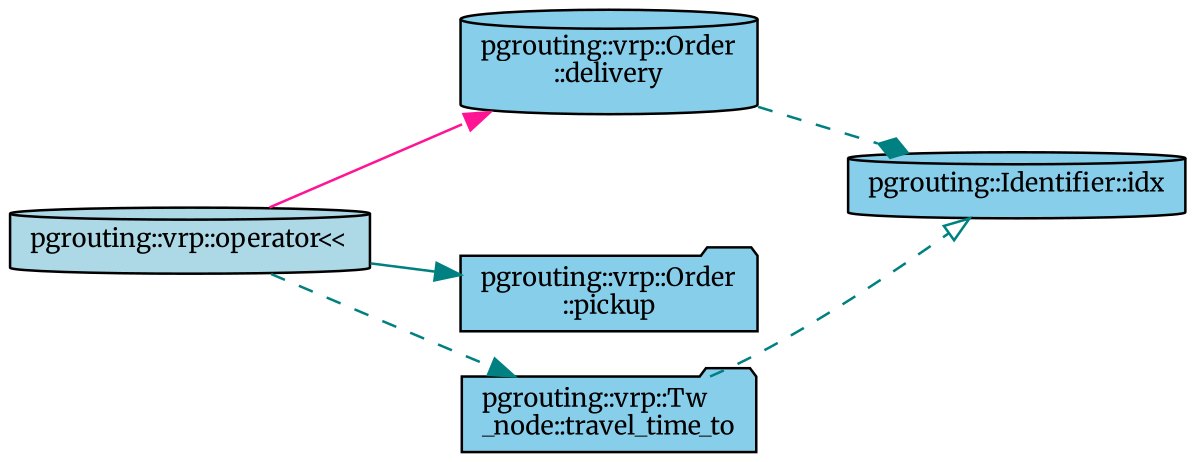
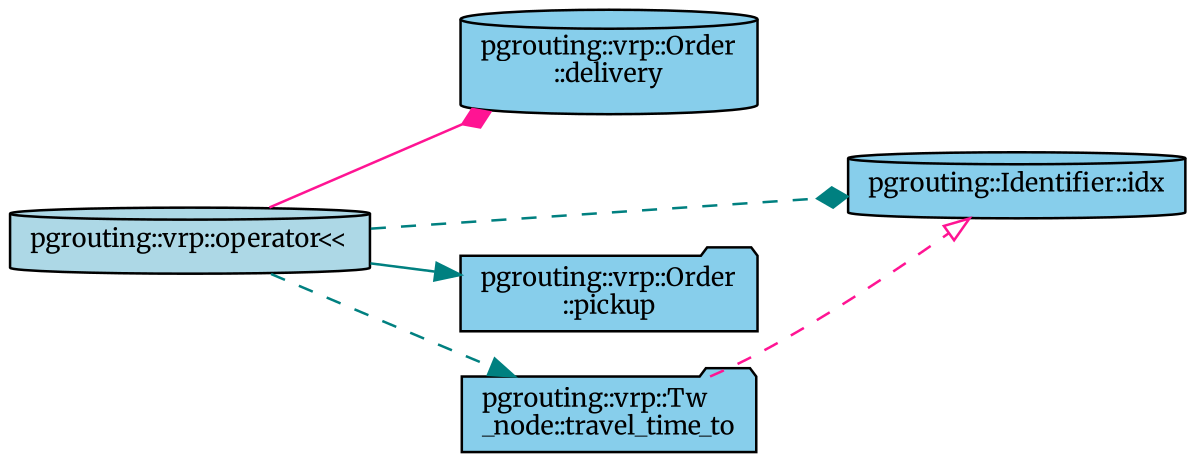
edge "pgrouting::vrp::Order ::delivery" -> "pgrouting::Identifier::idx": now "pgrouting::vrp::operator<<" -> "pgrouting::Identifier::idx"
edge "pgrouting::vrp::operator<<" -> "pgrouting::vrp::Order ::delivery": arrowhead normal -> diamond
edge "pgrouting::vrp::Tw _node::travel_time_to" -> "pgrouting::Identifier::idx": color teal -> deeppink
